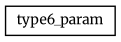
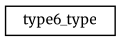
node "type6_param": label "type6_param" -> "type6_type"
